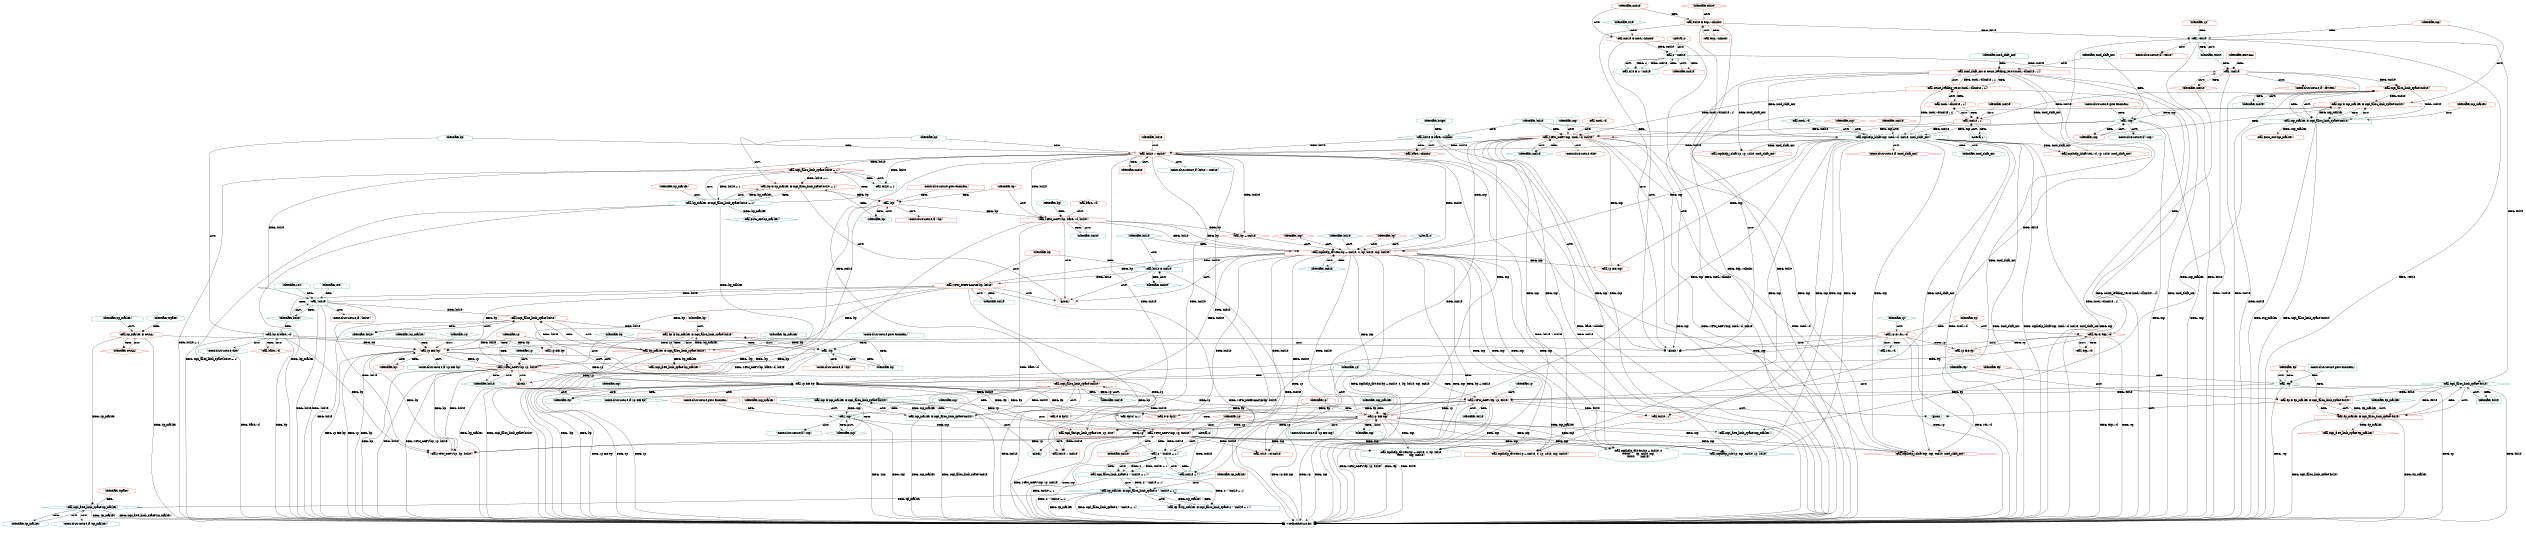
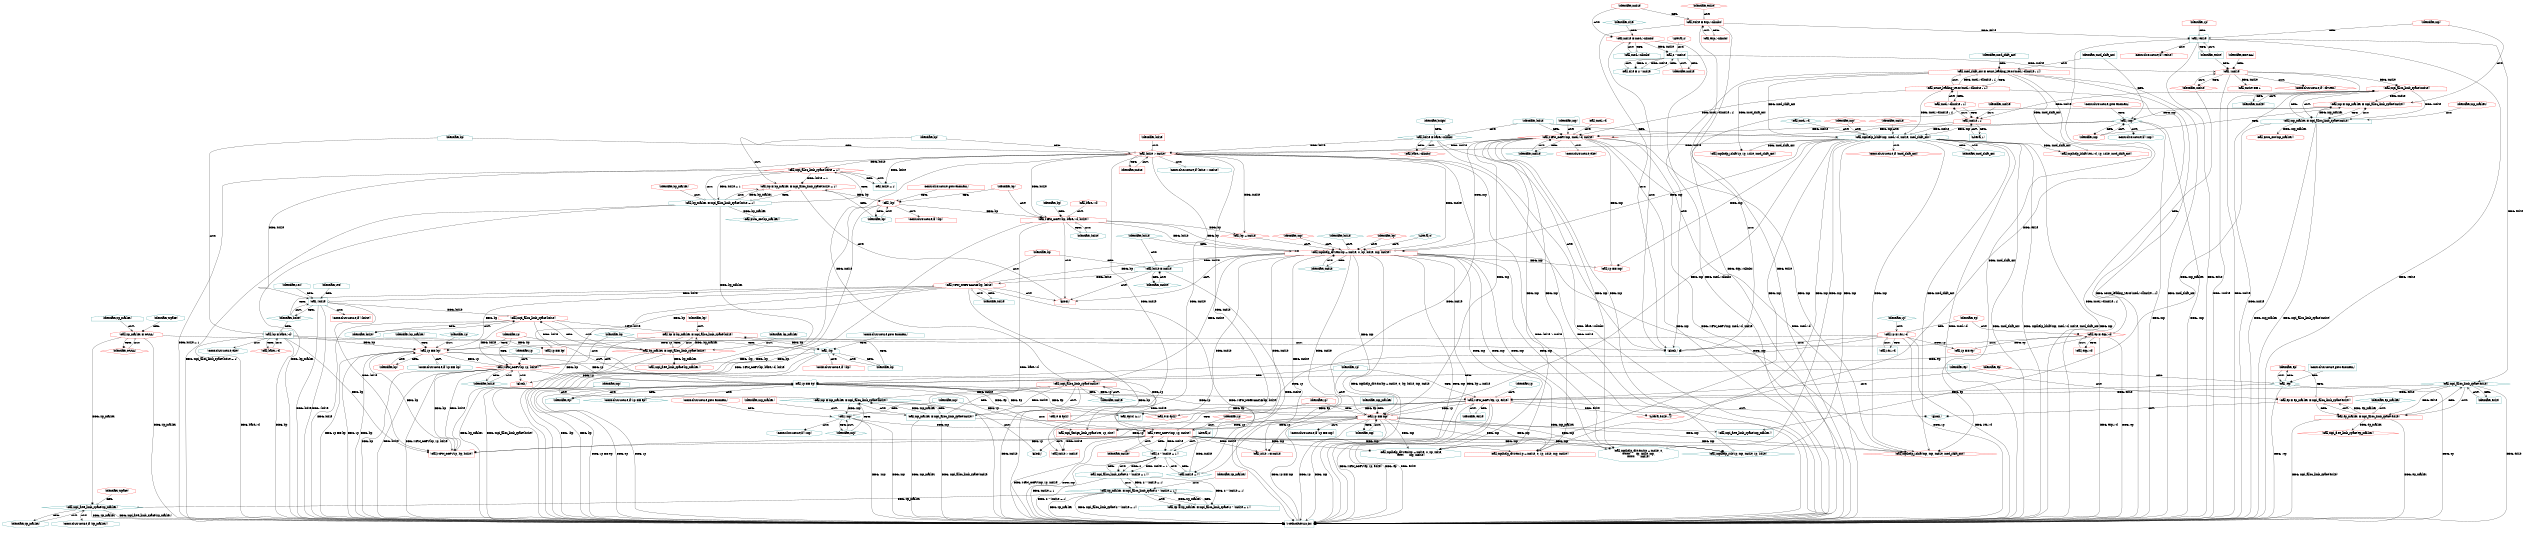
node "(Call,mod->nlimbs)": added
node "(Call,msize == 1)": added
edge "(Call,MPN_NORMALIZE(bp, bsize))" -> "(Call,bp_marker = mpi_alloc_limb_space(bsize))": now "(Call,MPN_NORMALIZE(bp, bsize))" -> "(Call,MPN_COPY(rp, bp, bsize))"
edge "(Call,mpi_alloc_limb_space(bsize))" -> "(Call,bp = bp_marker = mpi_alloc_limb_space(bsize))": label "DDG: bsize" -> "MPN: bsize"
node "(Call,esize - 1)": label "(Call,esize - 1)" -> "(Literal,esize - 1)"
